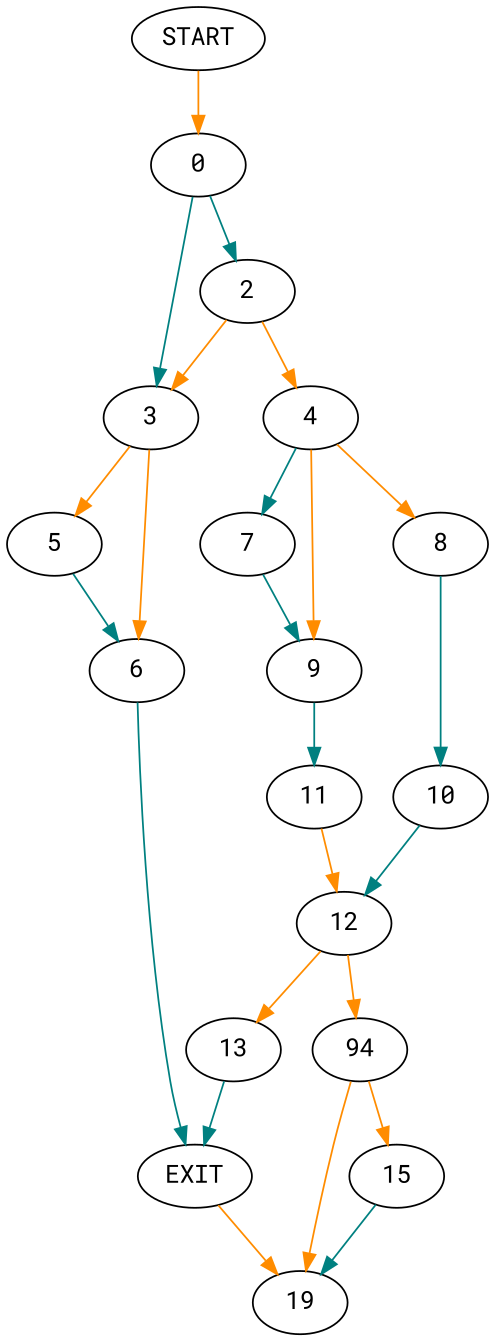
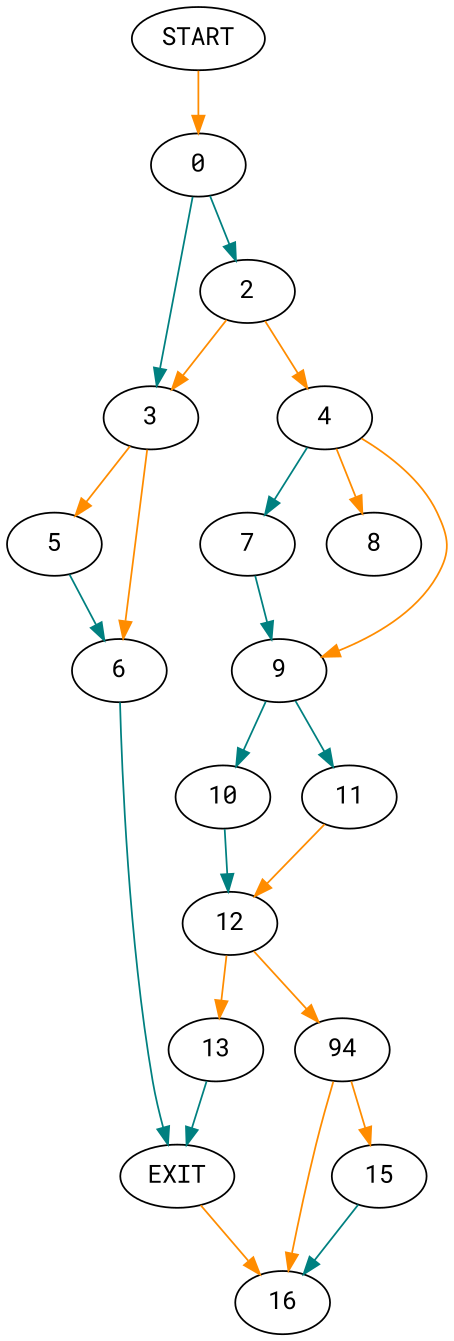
edge "8" -> "10": now "9" -> "10"
node "19": label "19" -> "16"
